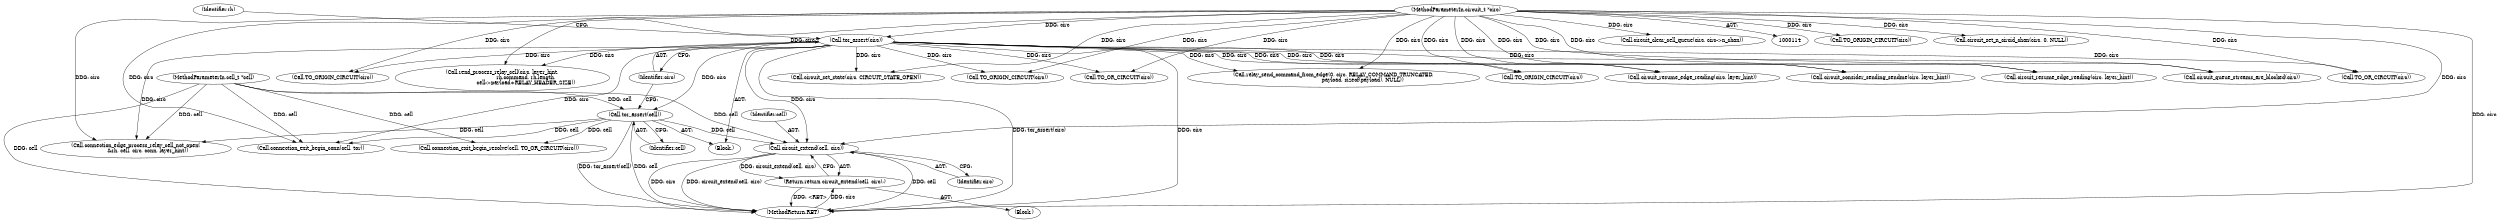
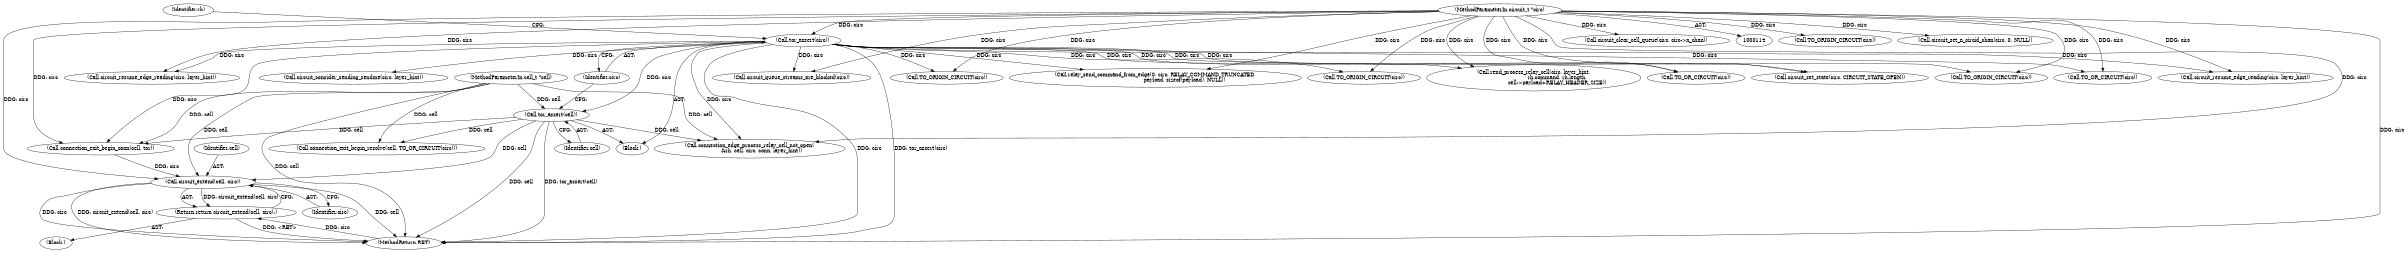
edge "(MethodParameterIn,circuit_t *circ)" -> "(Call,circuit_consider_sending_sendme(circ, layer_hint))": removed, label "DDG: circ"
edge "(Call,tor_assert(circ))" -> "(Call,circuit_extend(cell, circ))": now "(Call,connection_exit_begin_conn(cell, tor))" -> "(Call,circuit_extend(cell, circ))"
